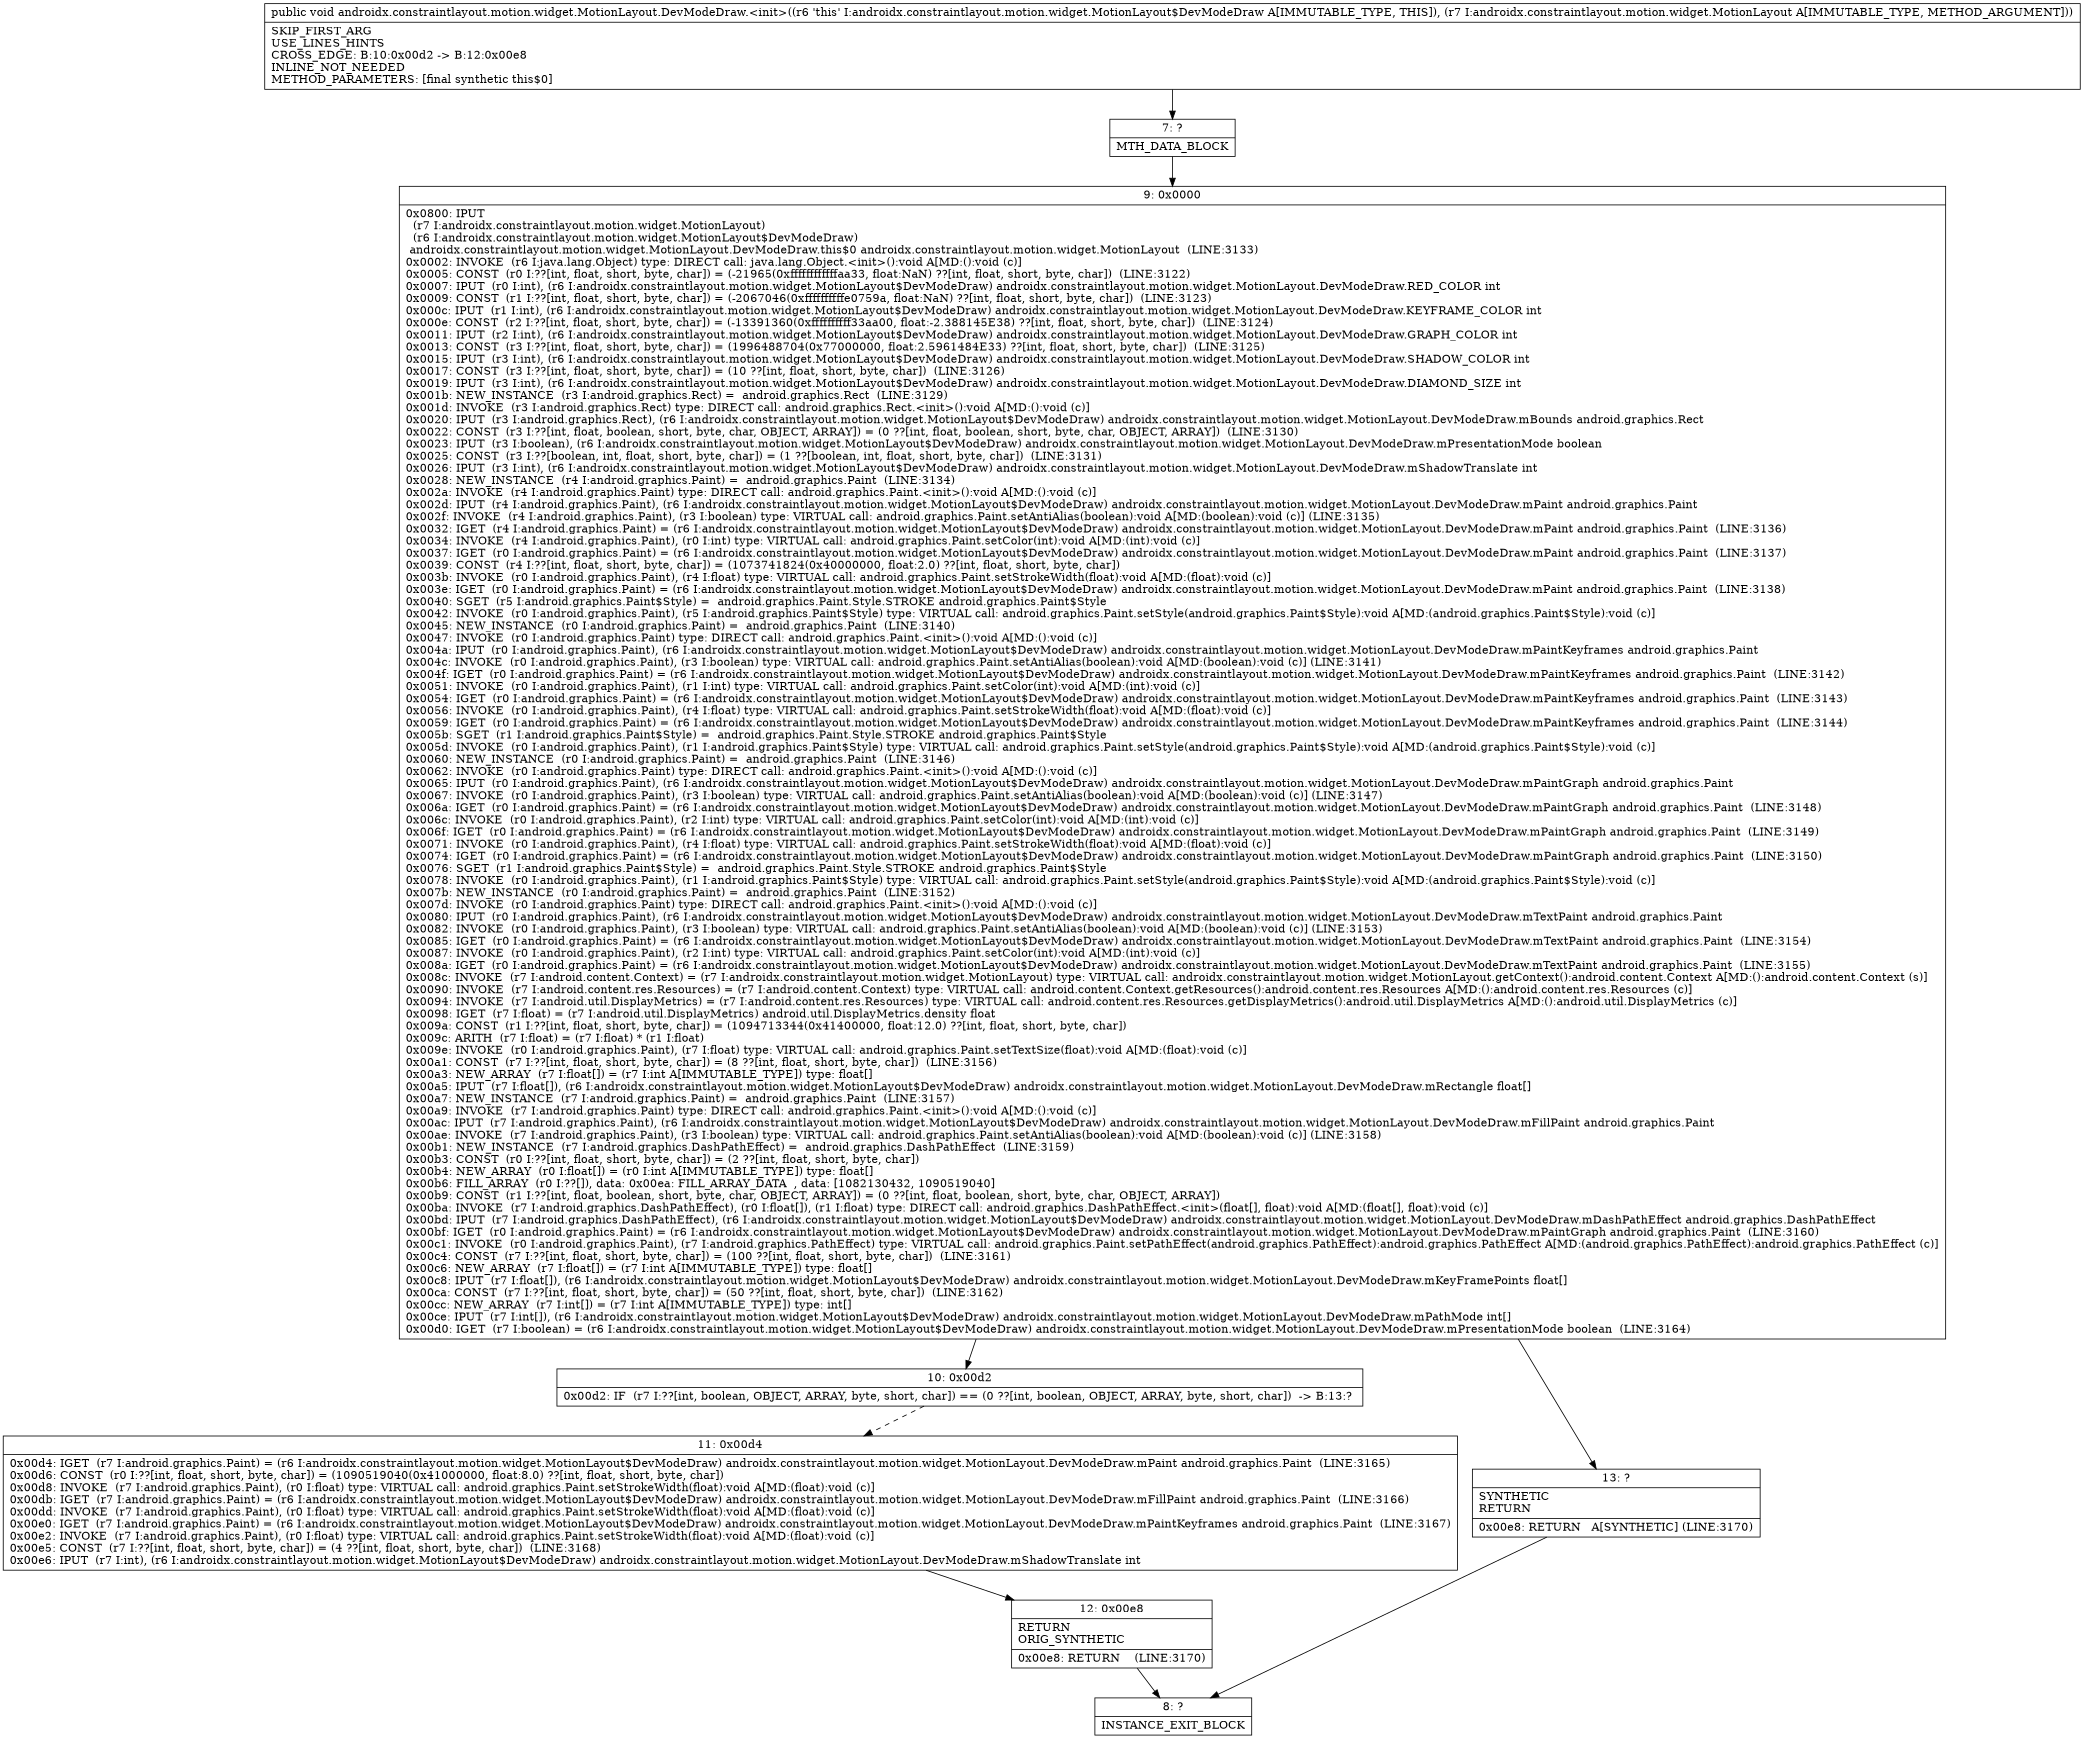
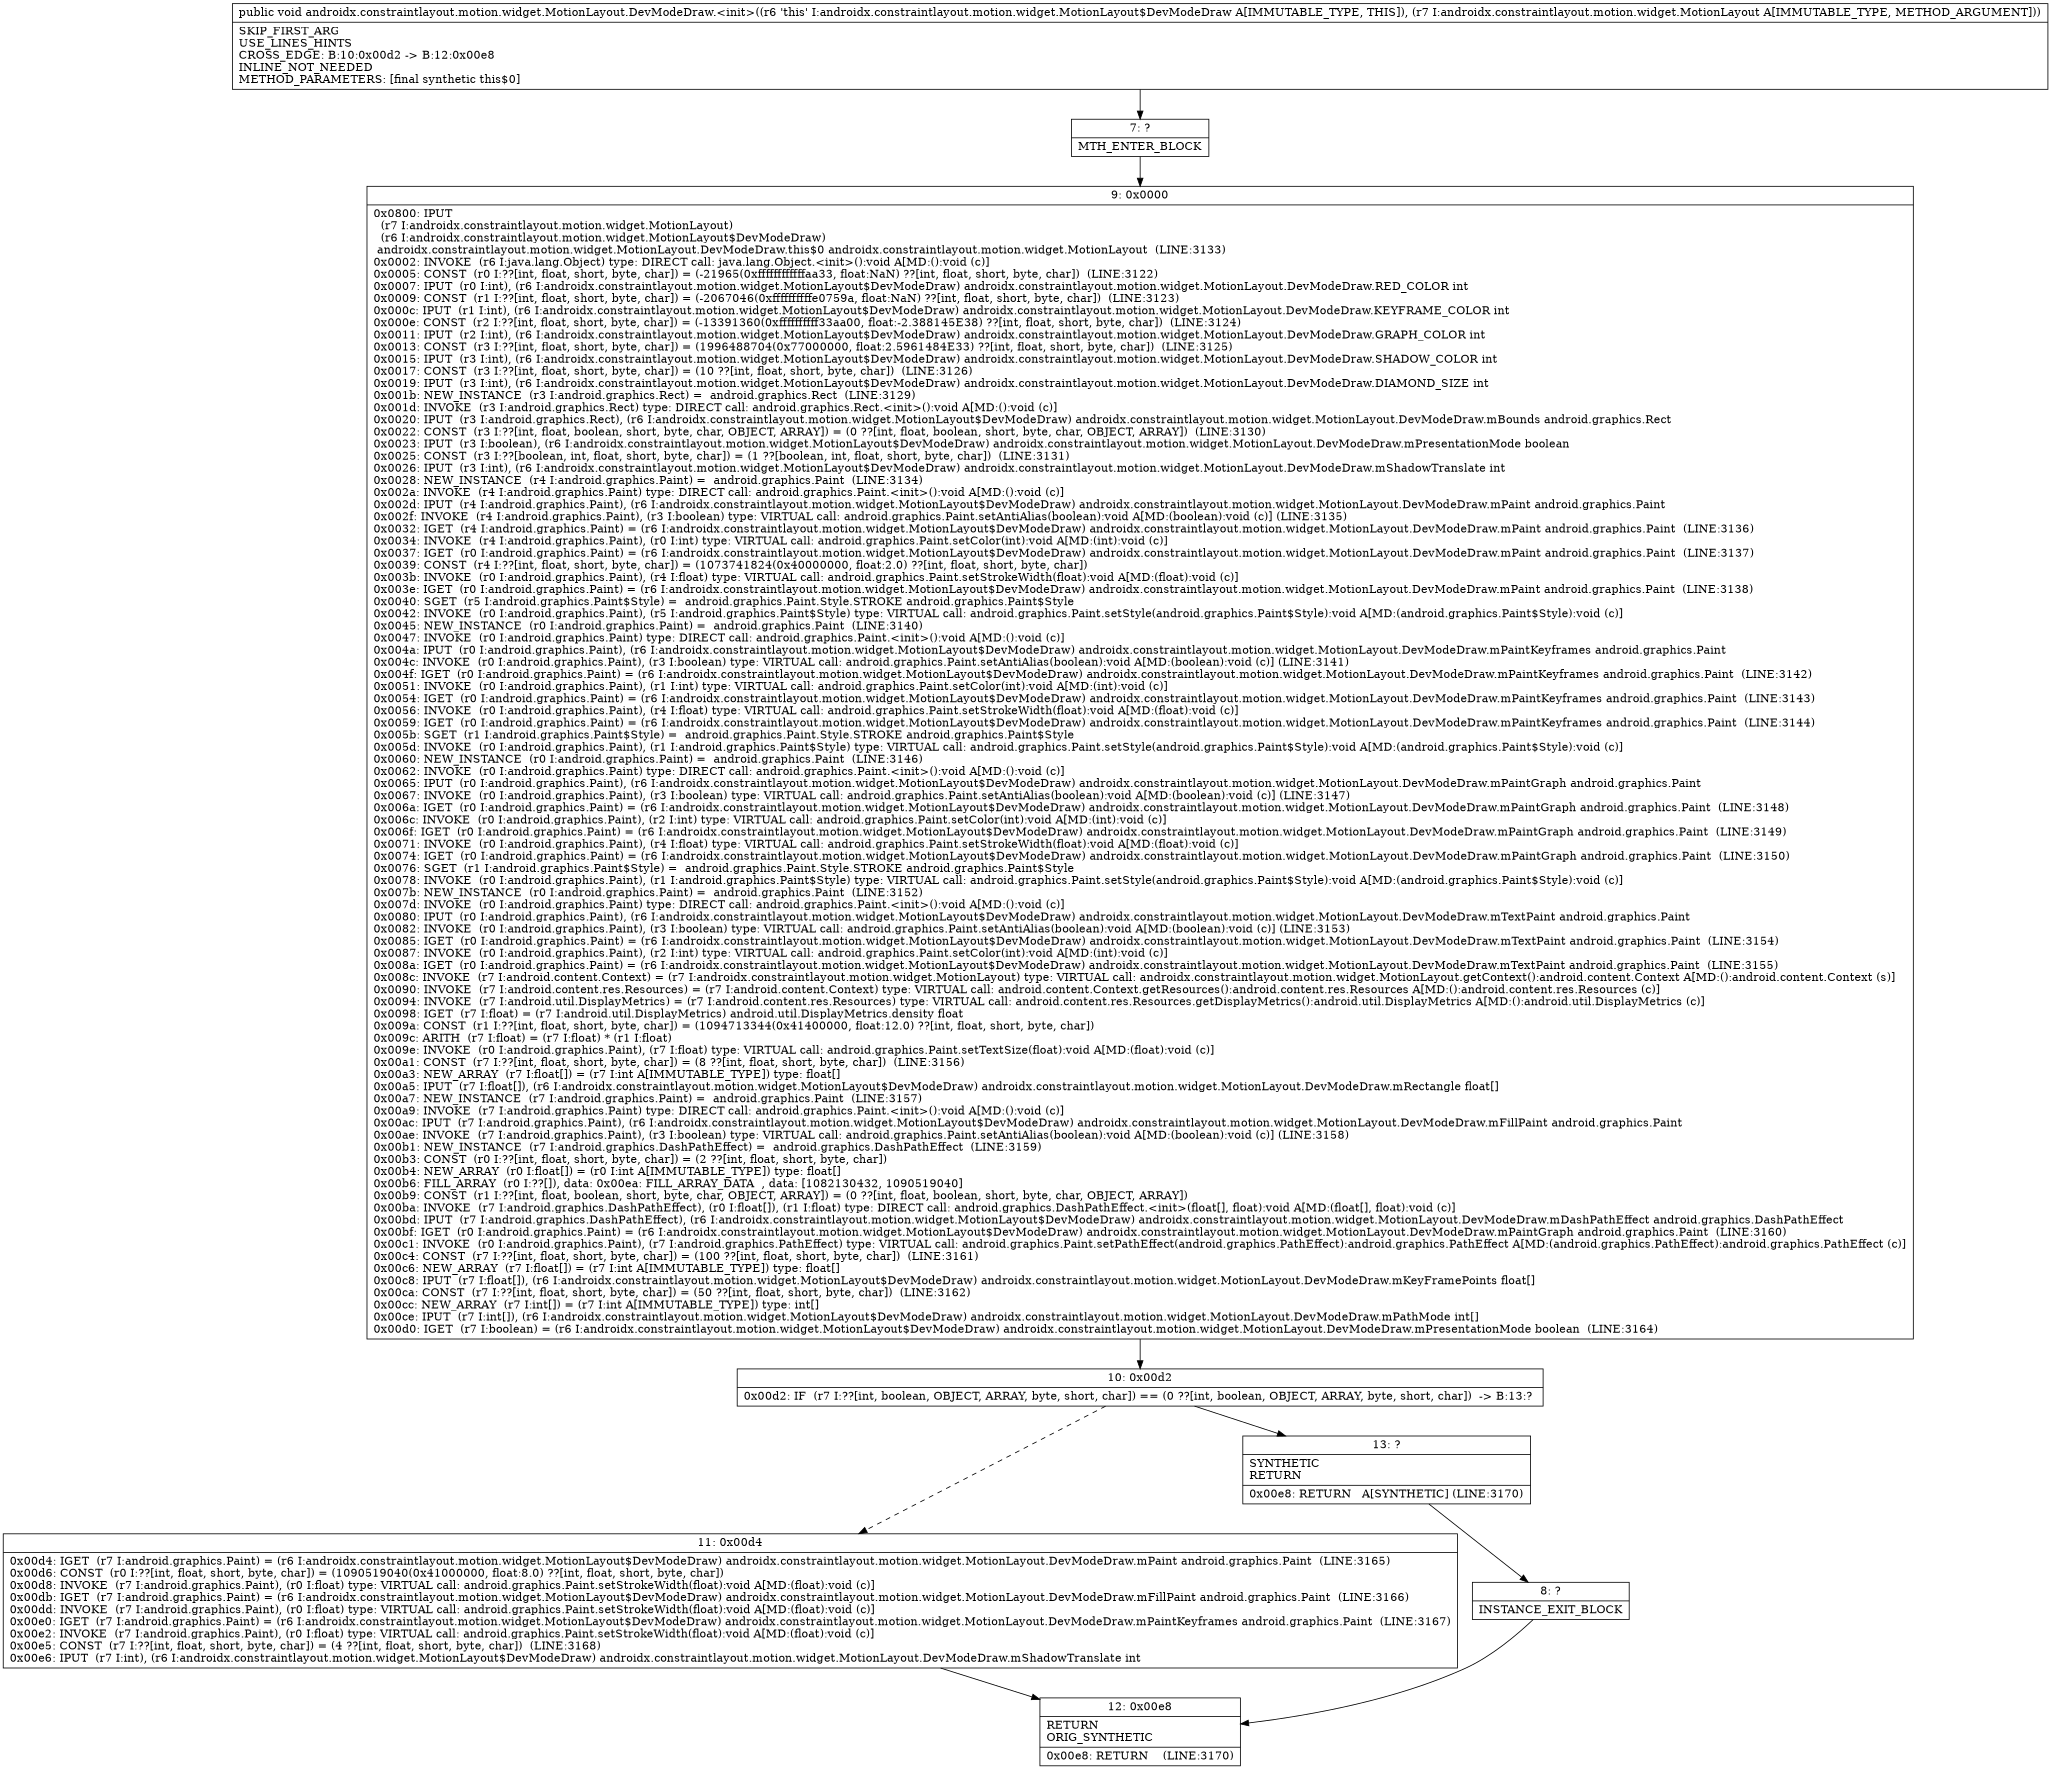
node "7: ?": text "MTH_DATA_BLOCK" -> "MTH_ENTER_BLOCK"
edge "9: 0x0000" -> "13: ?": now "10: 0x00d2" -> "13: ?"
edge "12: 0x00e8" -> "8: ?": reversed
